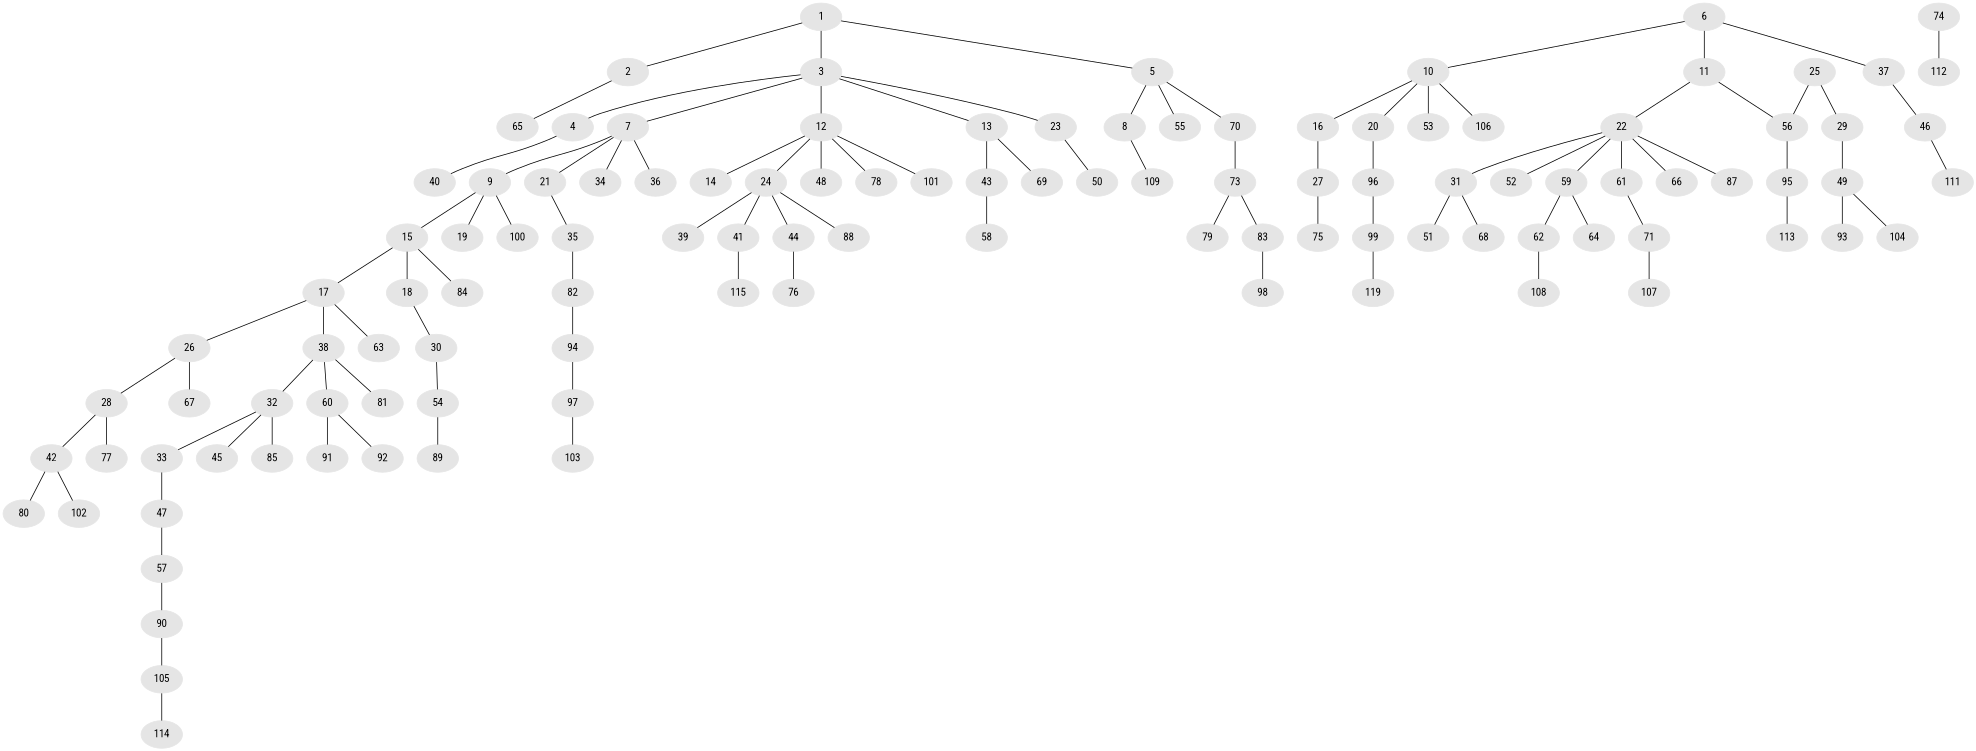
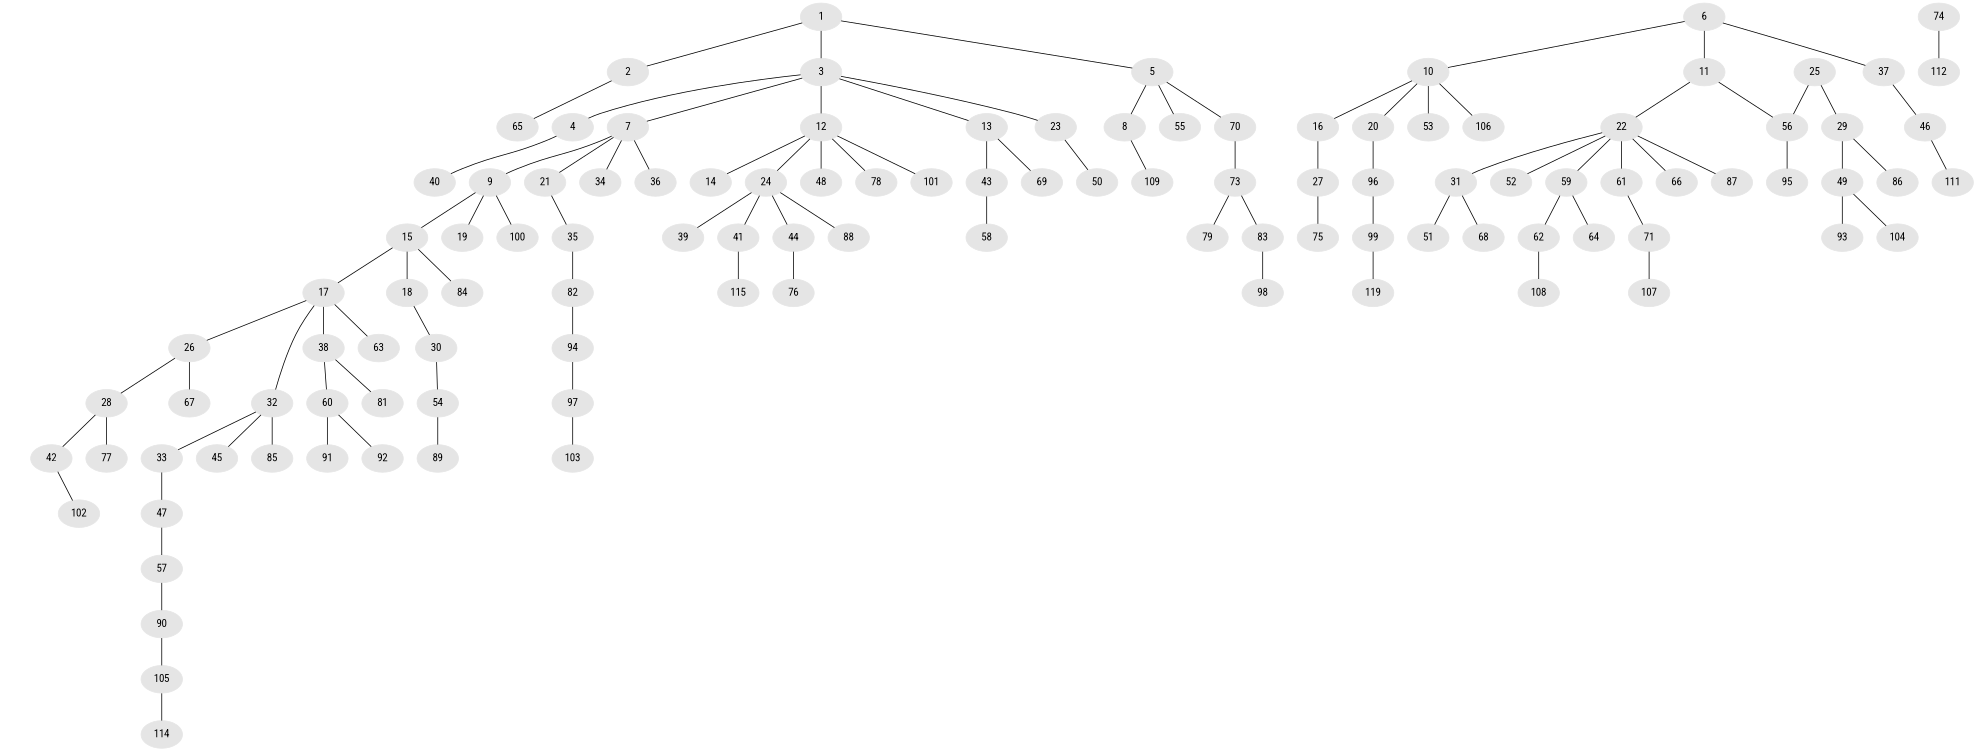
node "86": added
node "113": removed
edge "38" -- "32": now "17" -- "32"
node "80": removed
